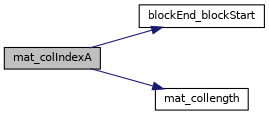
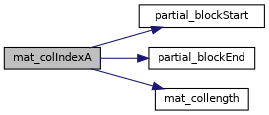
node "blockEnd_blockStart": label "blockEnd_blockStart" -> "partial_blockStart"
node "partial_blockEnd": added
